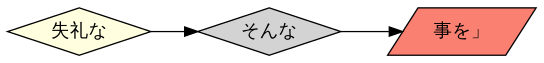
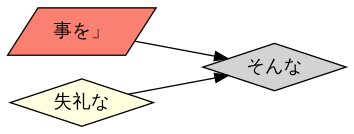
edge "そんな" -> "事を」": reversed
